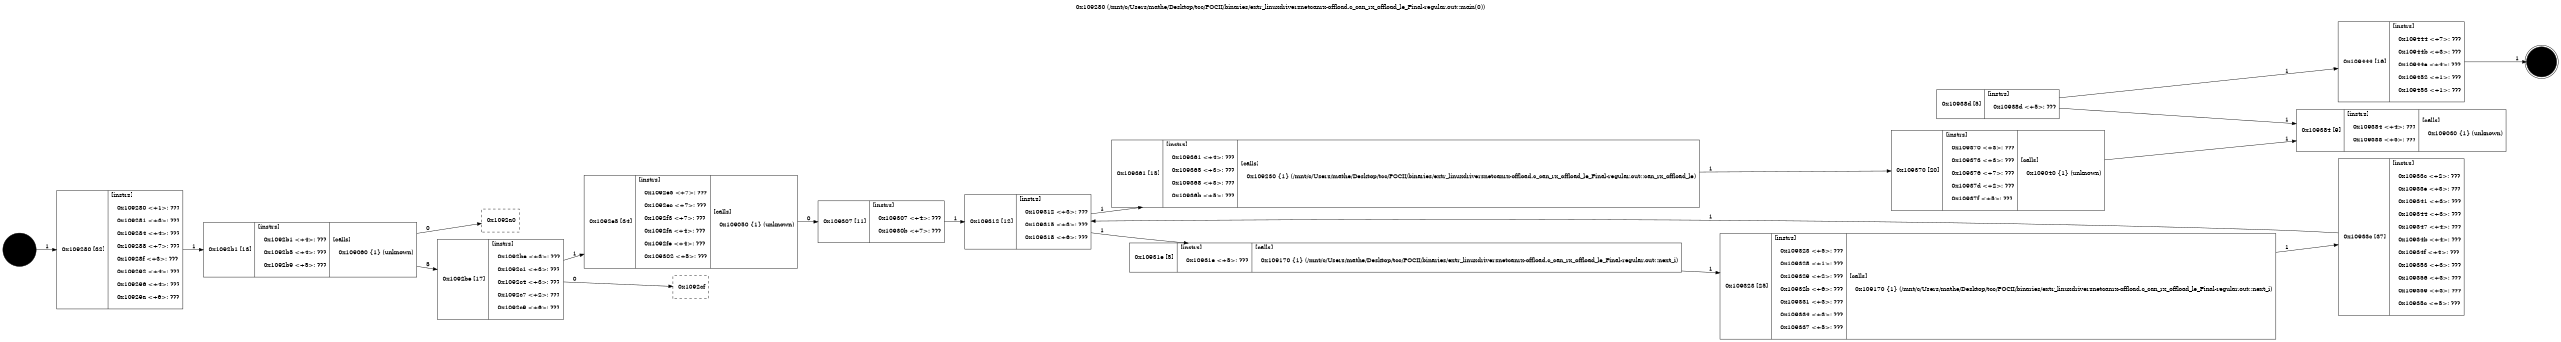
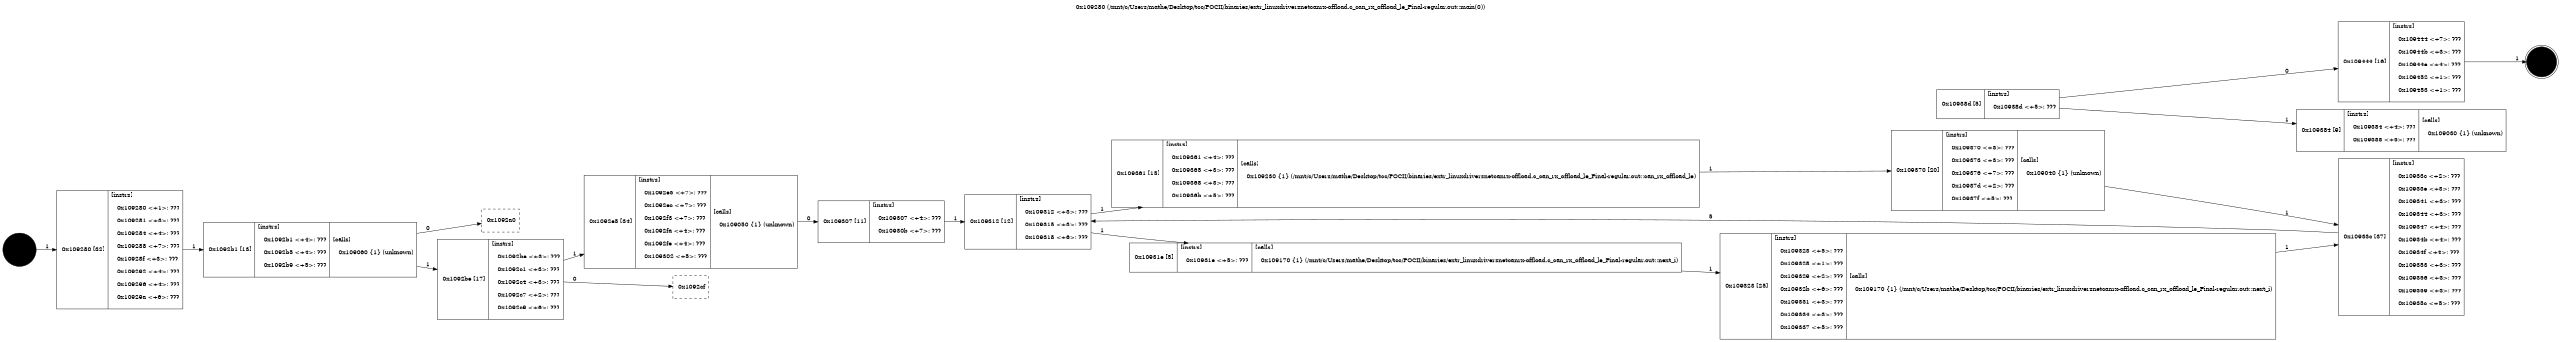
edge "0x10938d [5]" -> "0x109444 [16]": label " 1" -> " 0"
edge "0x109370 [20]" -> "0x109384 [9]": now "0x109370 [20]" -> "0x10933c [37]"
edge "0x10933c [37]" -> "0x109312 [12]": label " 1" -> " 5"
edge "0x1092b1 [13]" -> "0x1092be [17]": label " 5" -> " 1"
